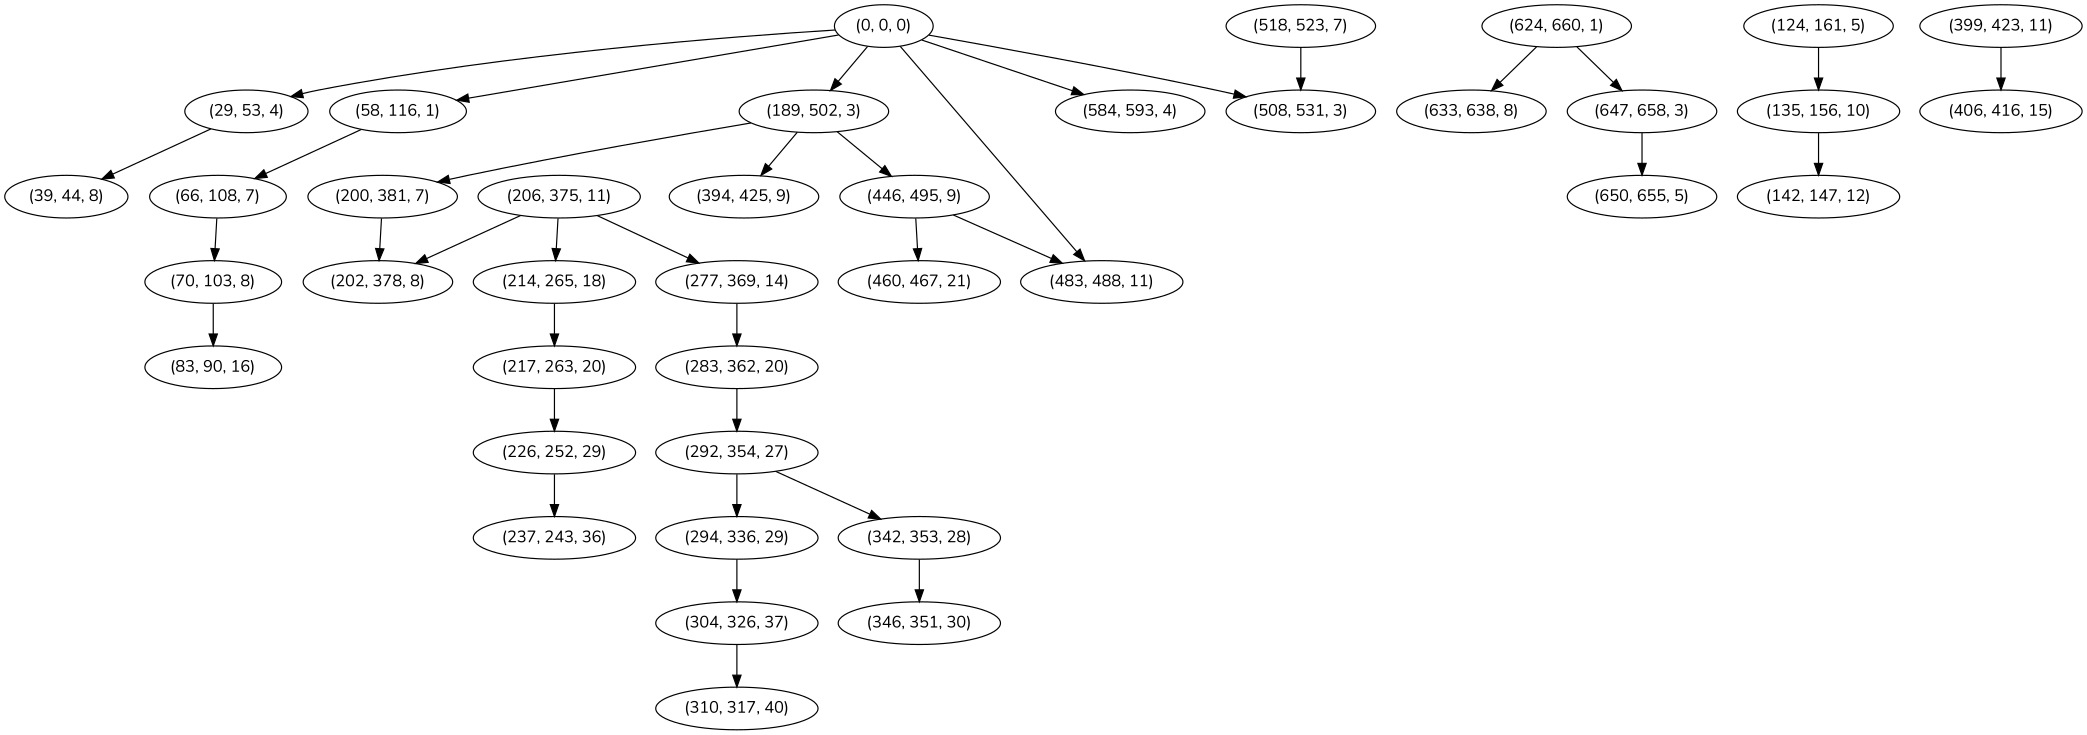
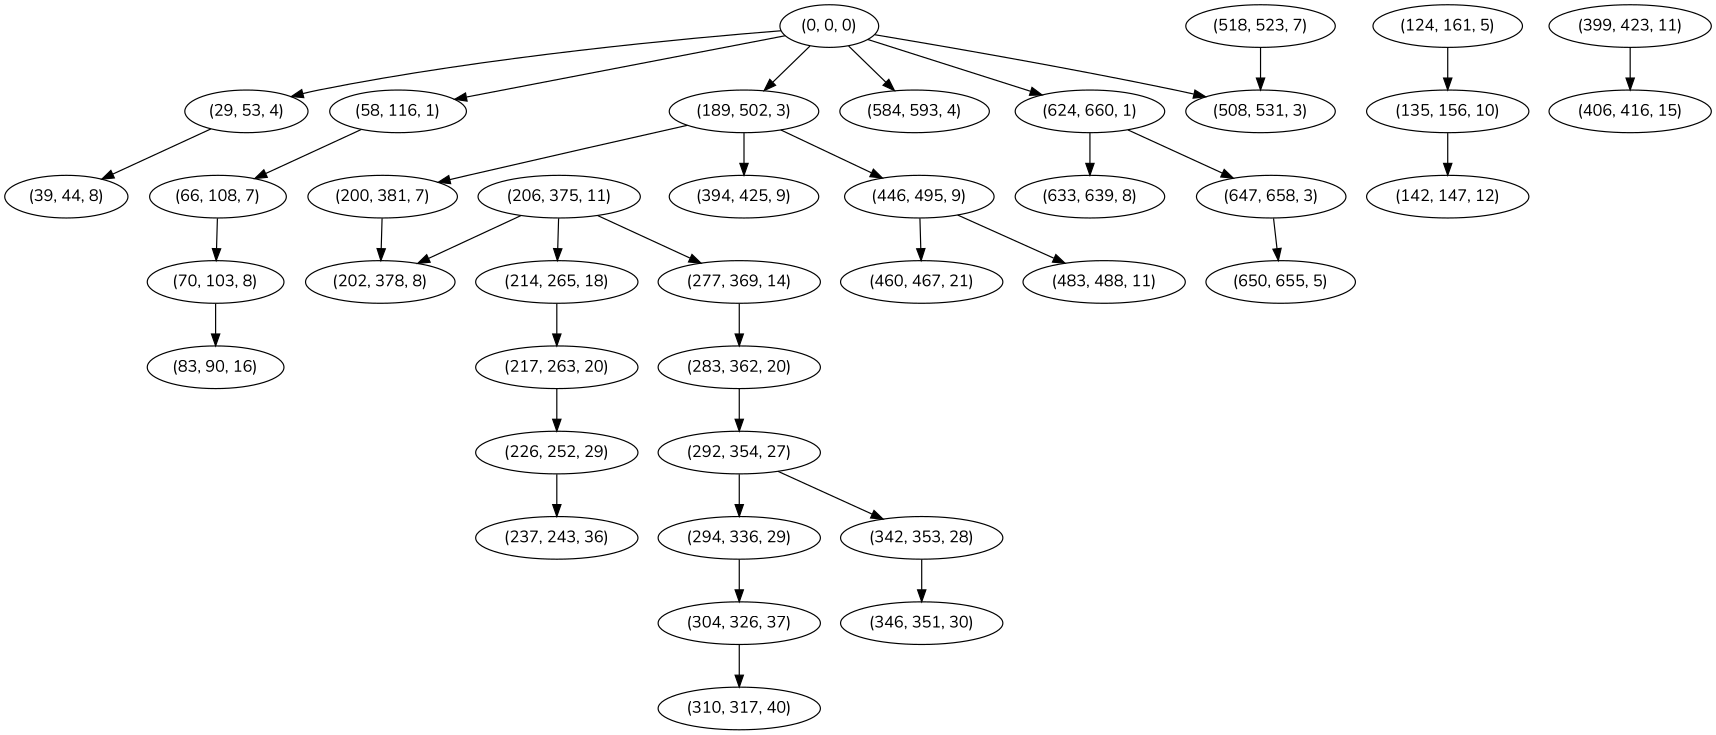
node "(633, 638, 8)": label "(633, 638, 8)" -> "(633, 639, 8)"
edge "(0, 0, 0)" -> "(483, 488, 11)": now "(0, 0, 0)" -> "(624, 660, 1)"
